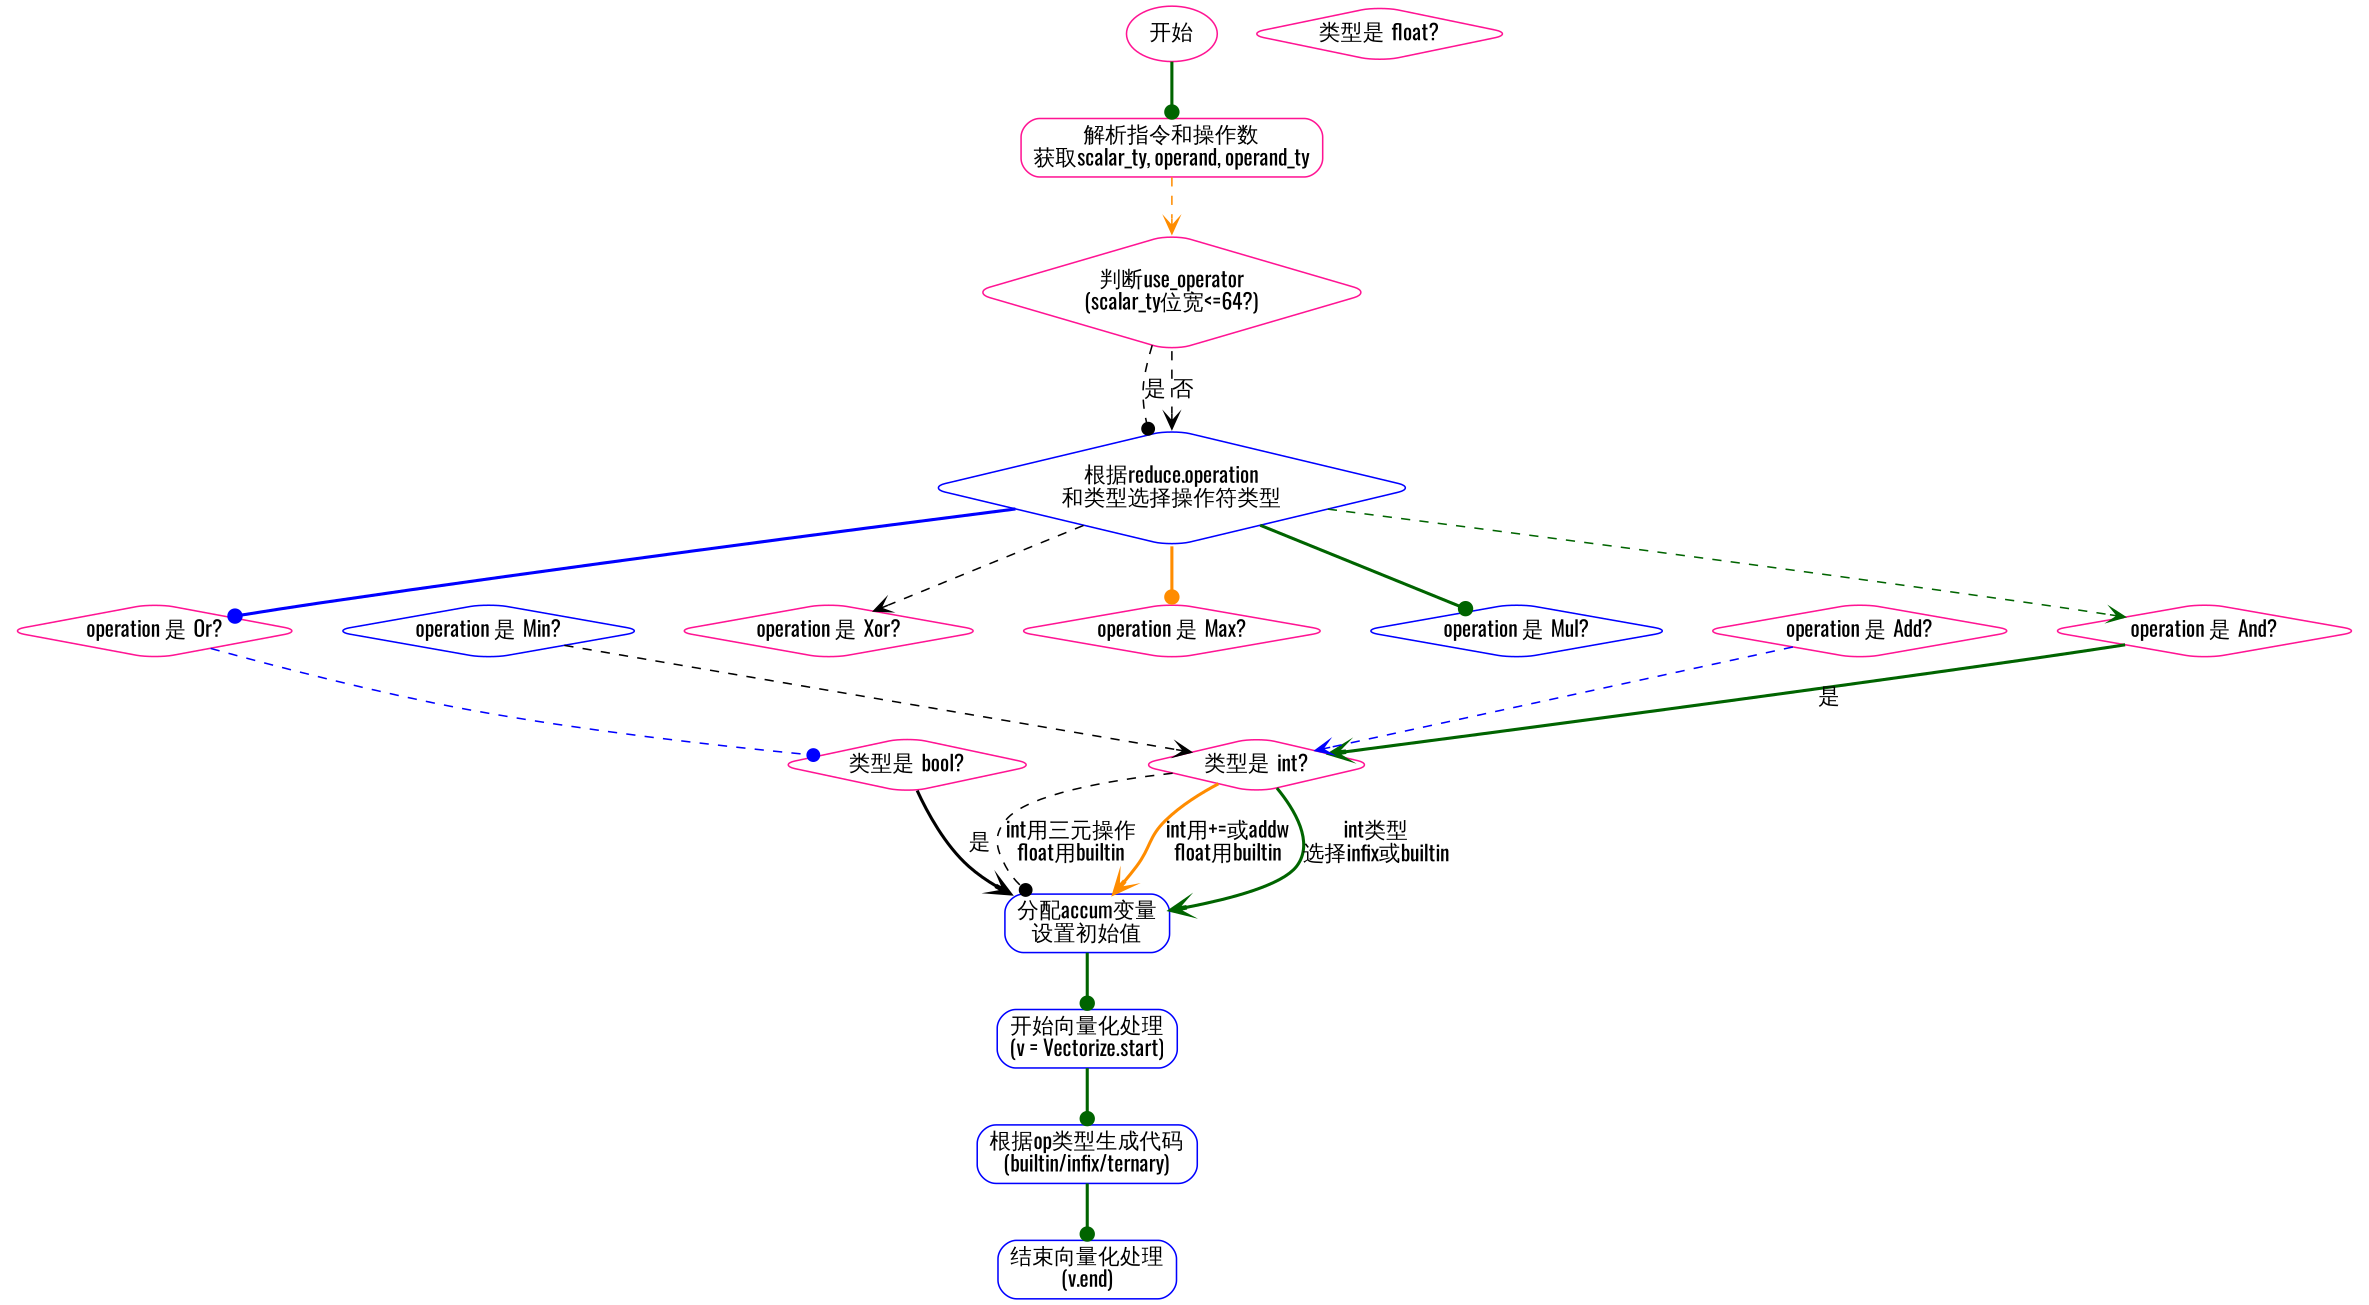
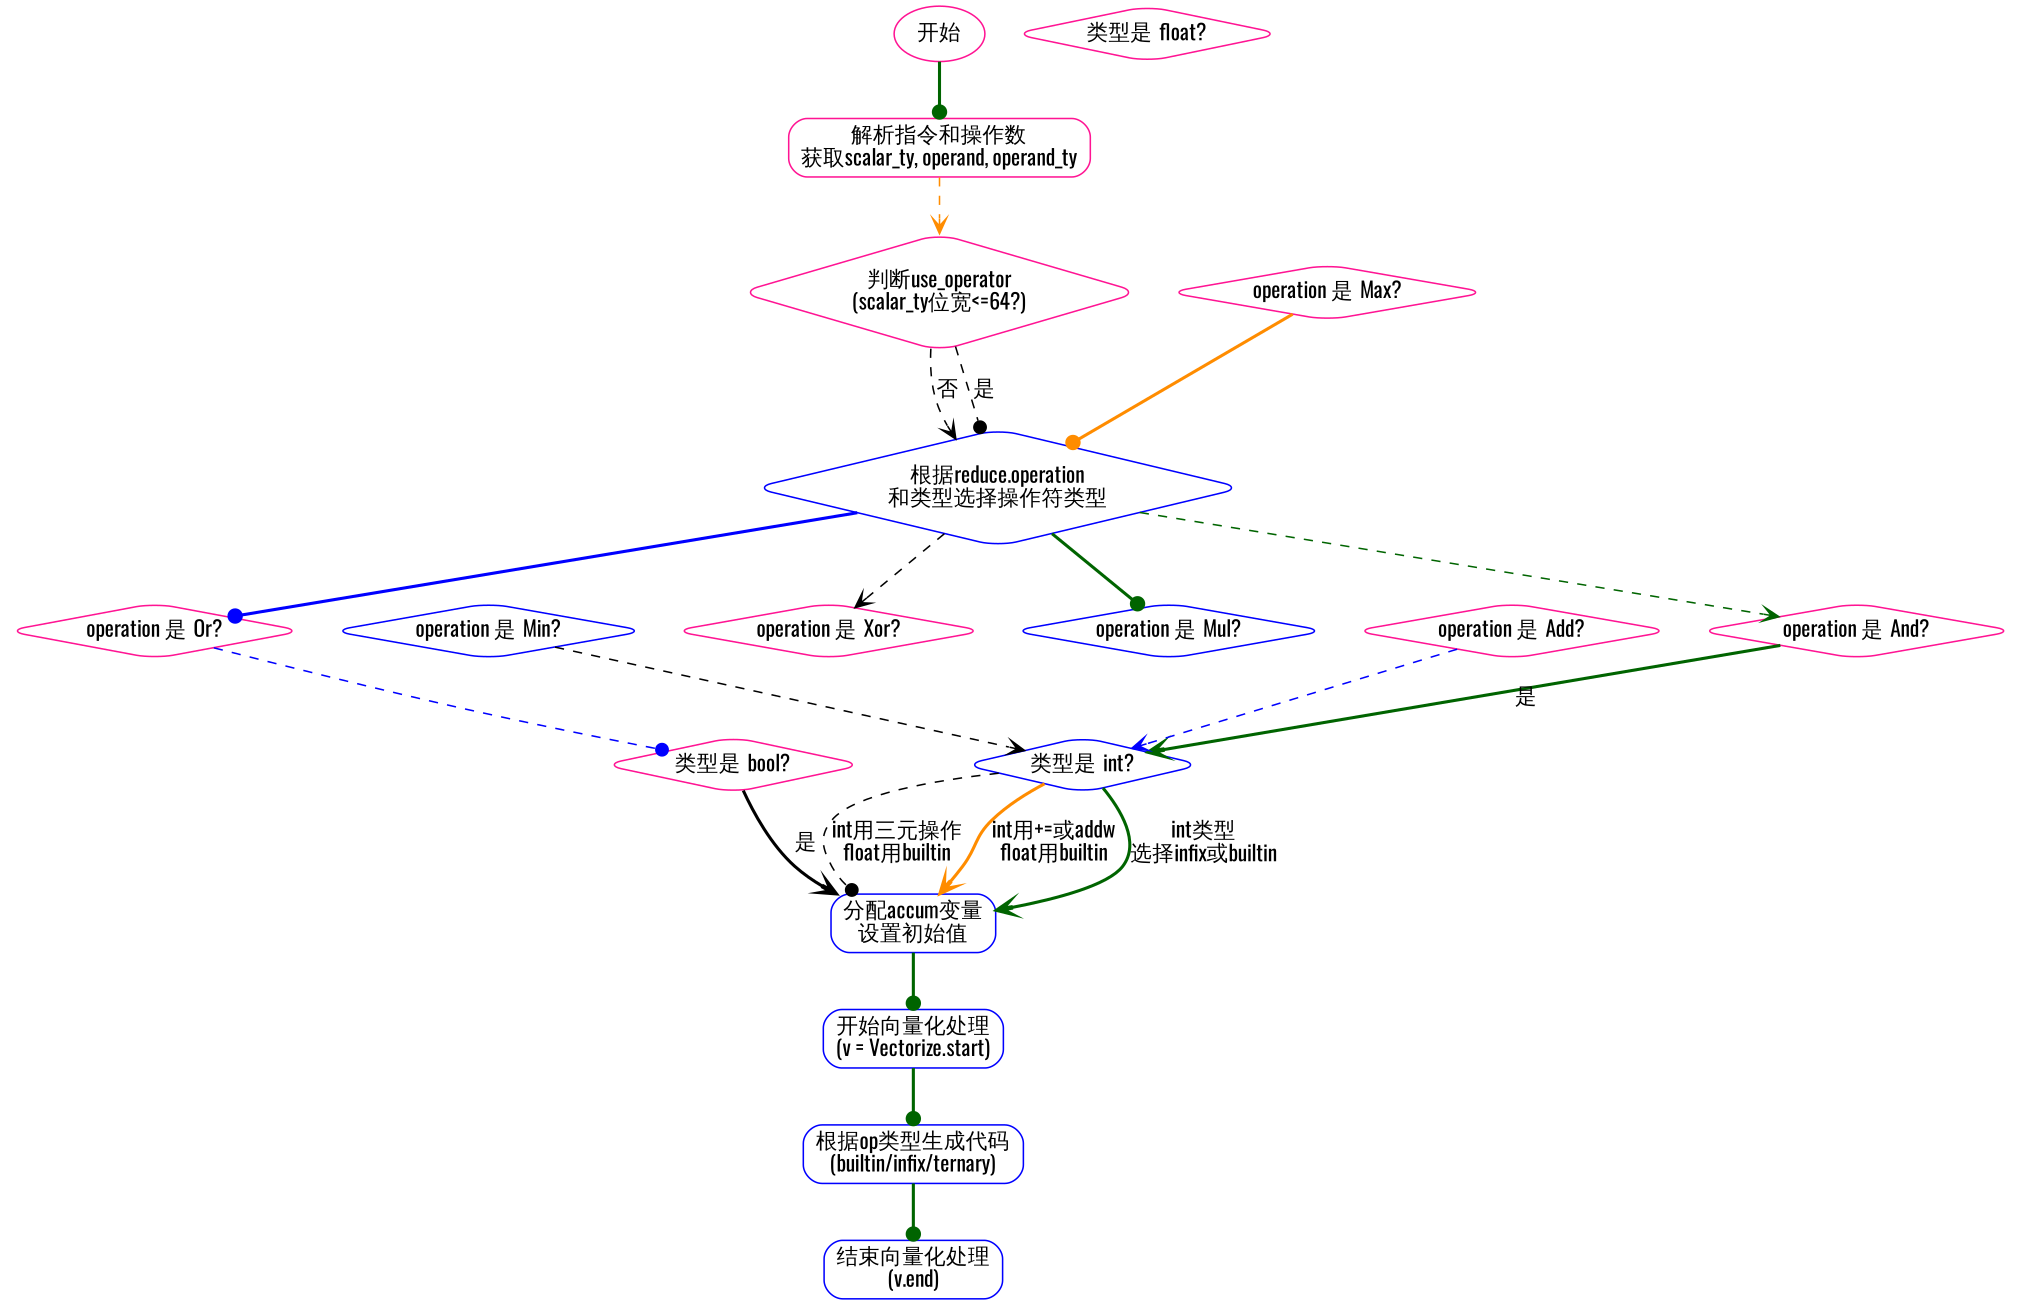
edge "根据reduce.operation 和类型选择操作符类型" -> "operation 是 Max?": reversed
node "类型是 int?": color deeppink -> blue
